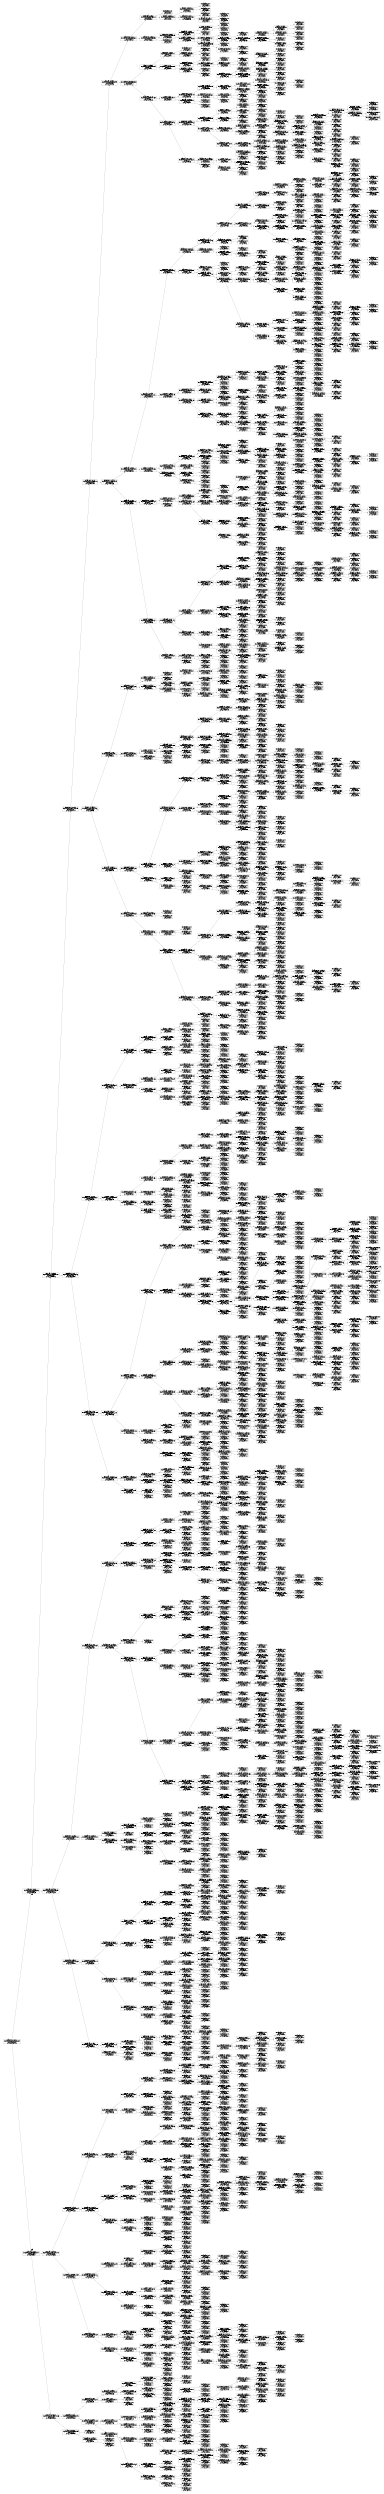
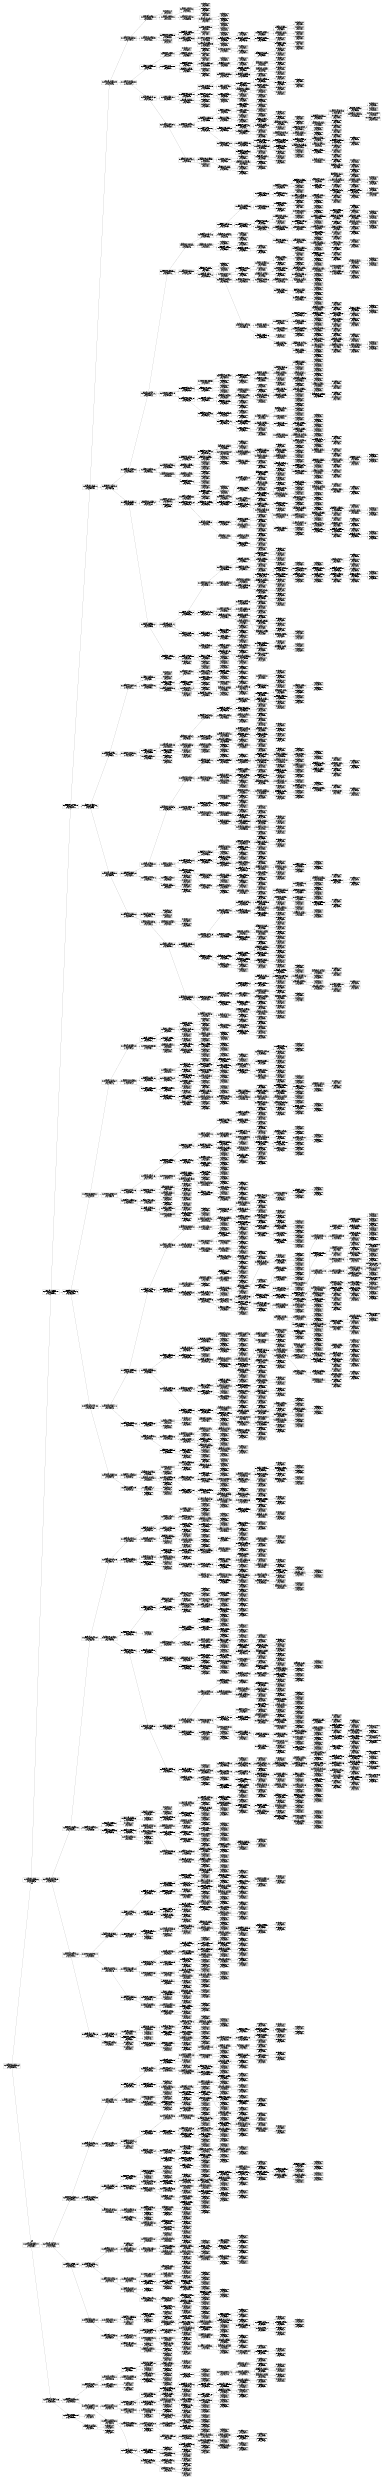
node "squared_error = 0.0 samples = 1 value = 164990.0": removed
node "squared_error = 0.0 samples = 1 value = 303477.0": removed
